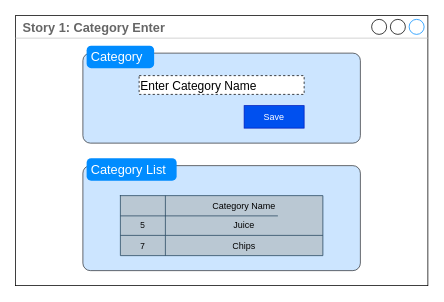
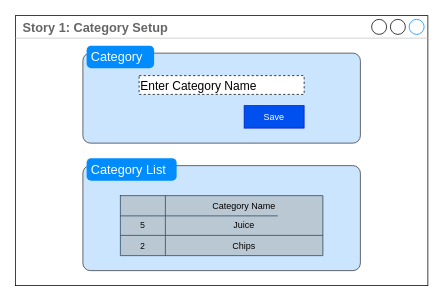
node "Story 1: Category Enter": label "Story 1: Category Enter" -> "Story 1: Category Setup"
node "7": label "7" -> "2"
